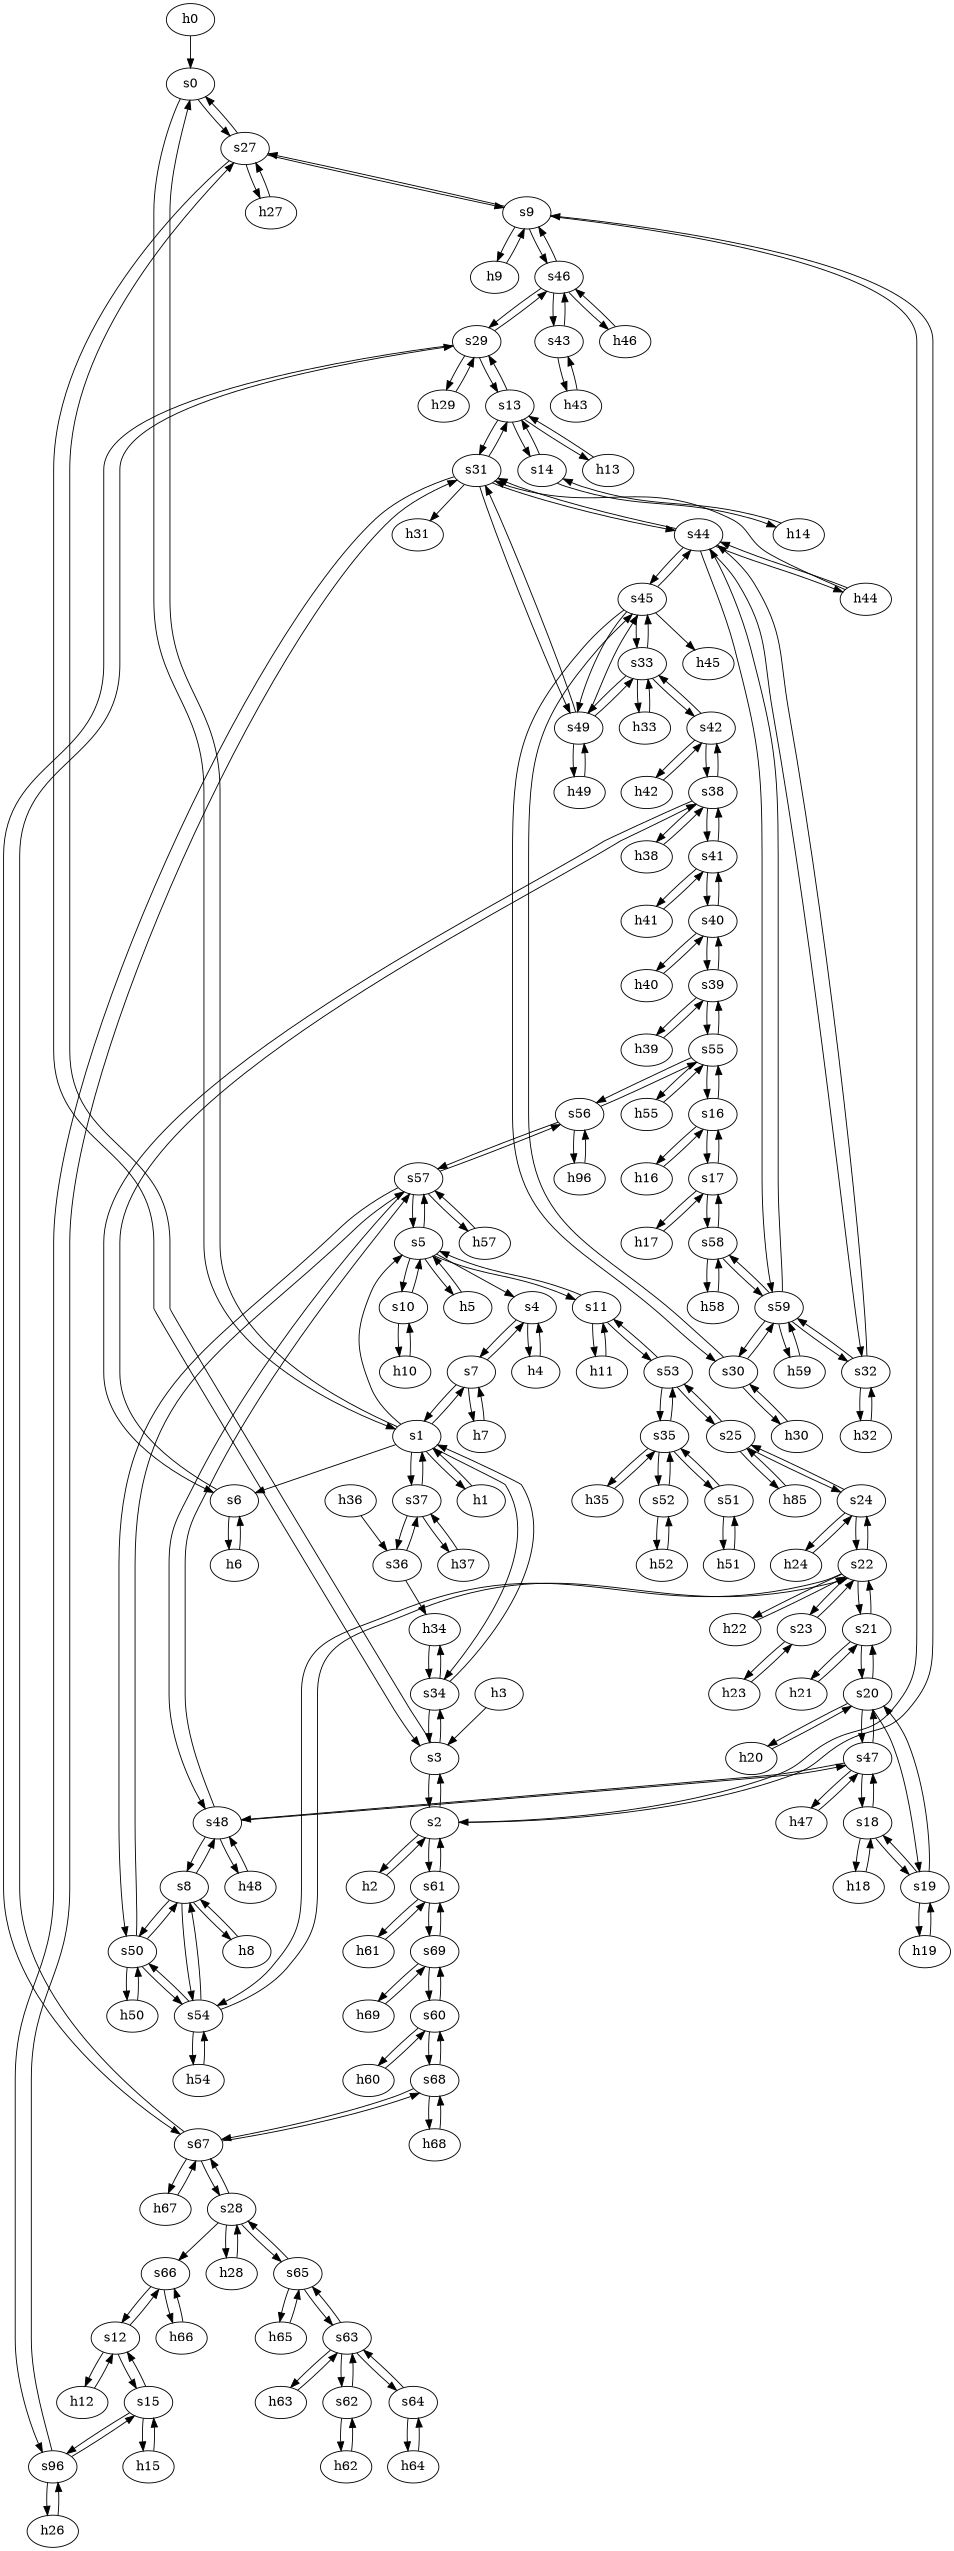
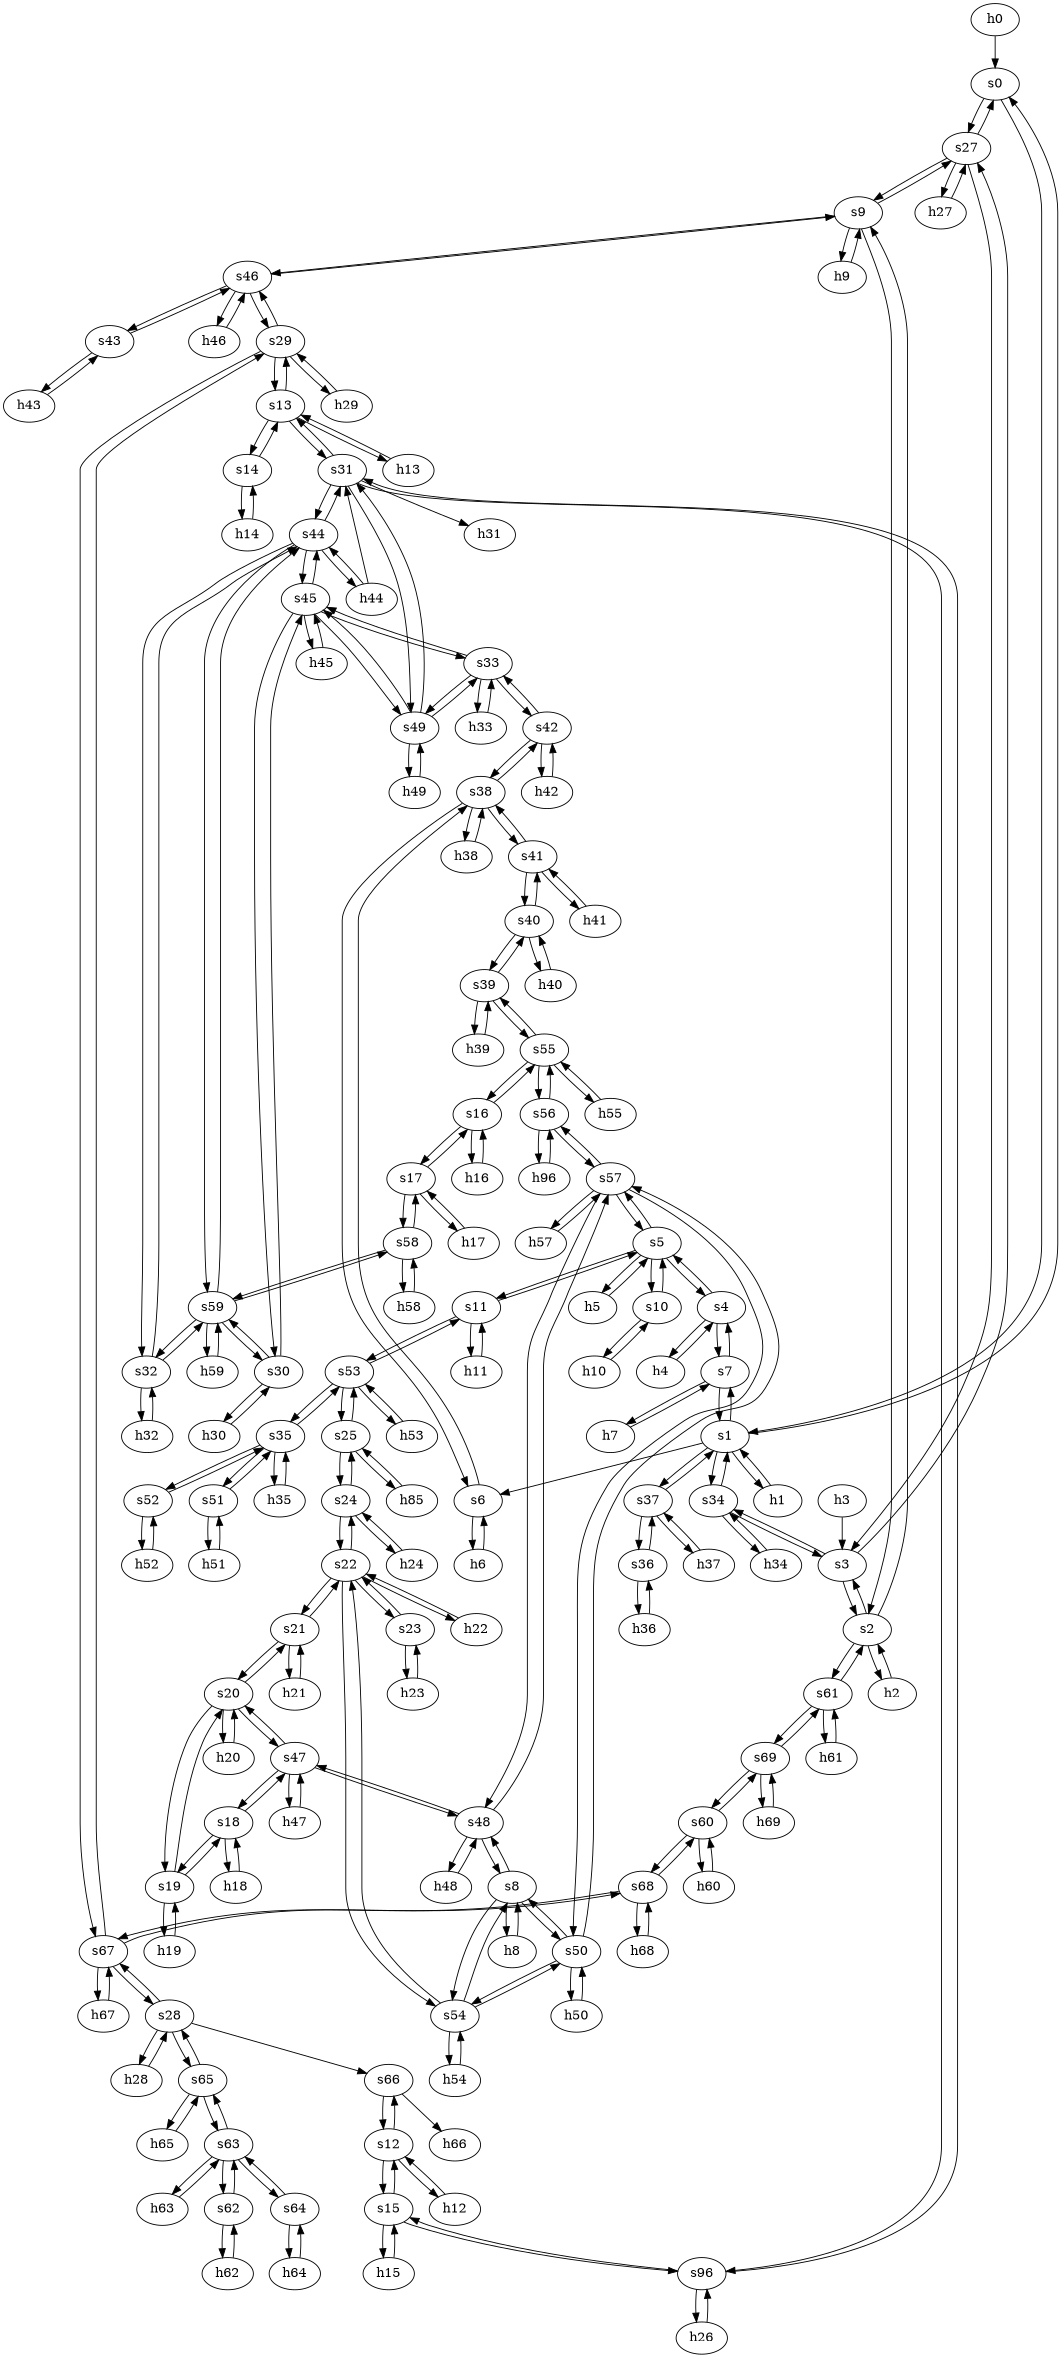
edge "h45" -> "s45": added
edge "s1" -> "s5": now "s4" -> "s5"
node "h53": added
edge "s36" -> "h34": now "s36" -> "h36"
edge "h66" -> "s66": removed
